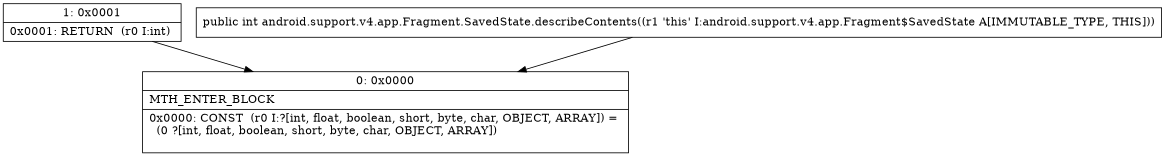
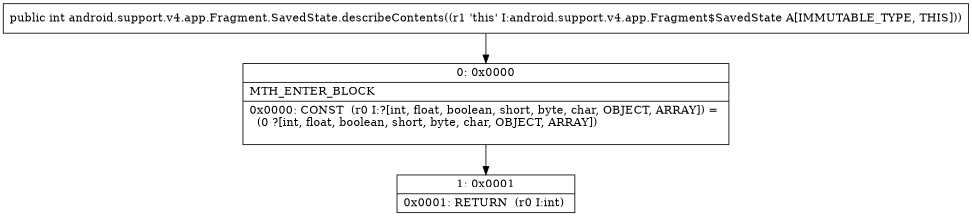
edge "1: 0x0001" -> "0: 0x0000": reversed
